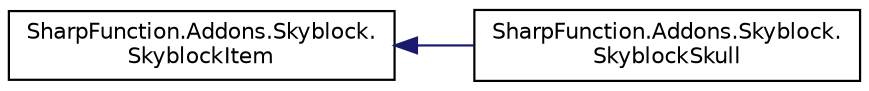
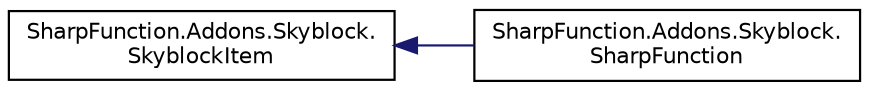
node "SharpFunction.Addons.Skyblock. SkyblockSkull": label "SharpFunction.Addons.Skyblock. SkyblockSkull" -> "SharpFunction.Addons.Skyblock. SharpFunction"
